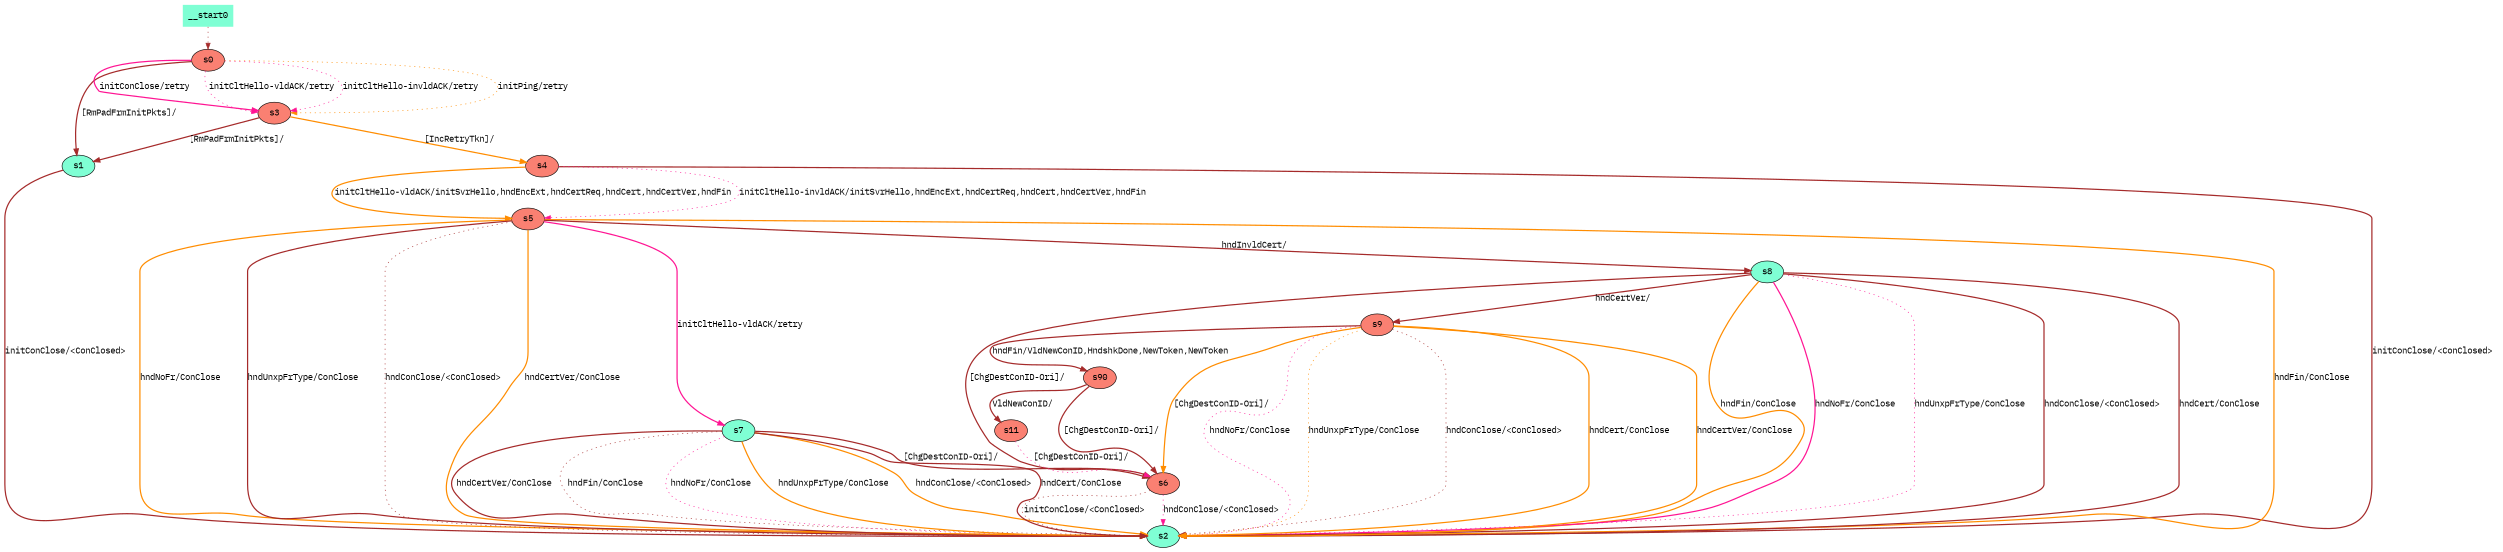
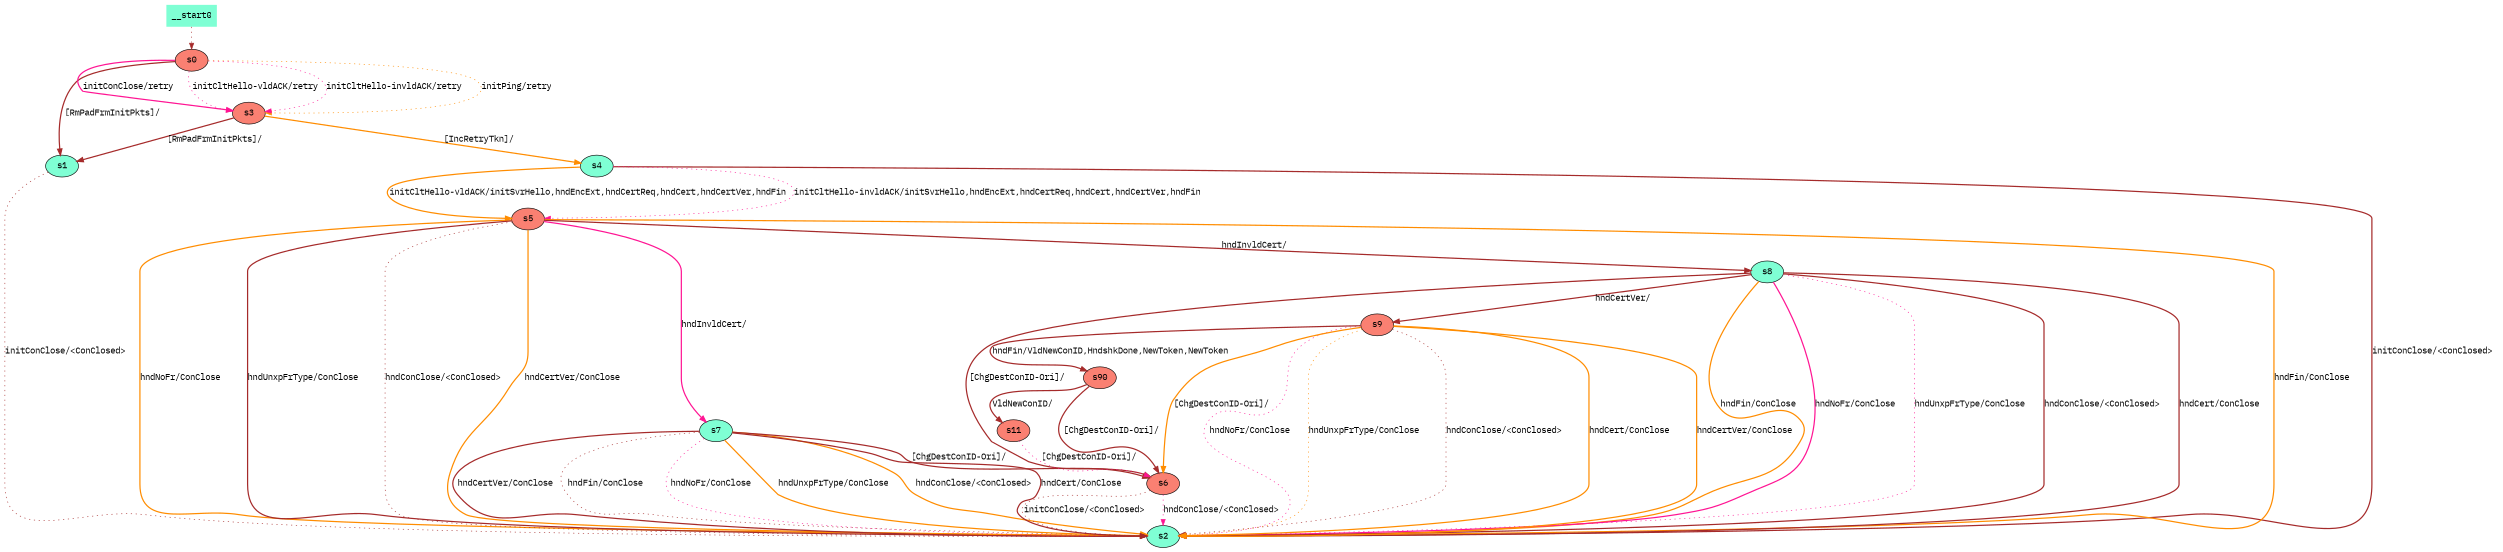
node "s4": fillcolor salmon -> aquamarine
edge "s5" -> "s7": label "initCltHello-vldACK/retry " -> "hndInvldCert/ "
edge "s1" -> "s2": style bold -> dotted
